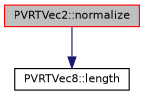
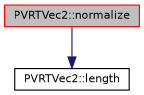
node "PVRTVec8::length": label "PVRTVec8::length" -> "PVRTVec2::length"
